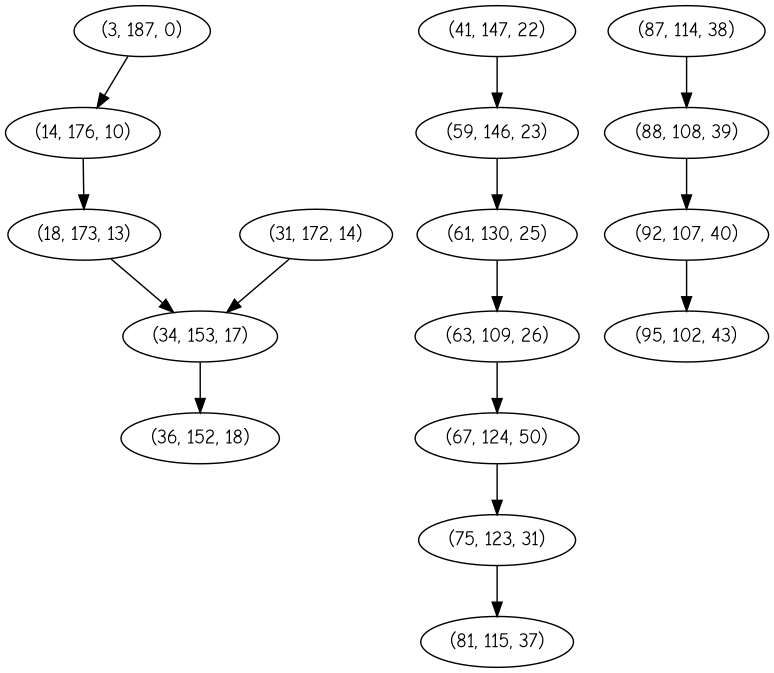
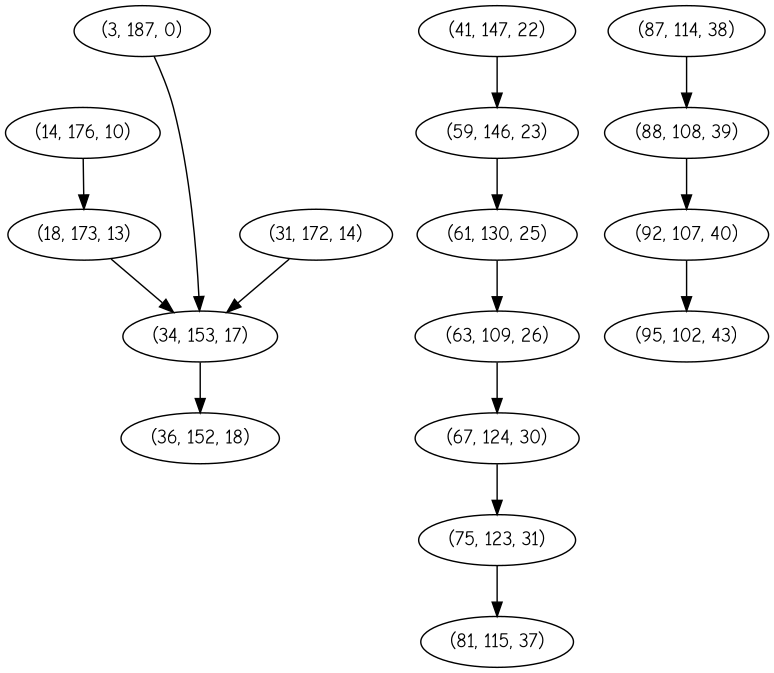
edge "(3, 187, 0)" -> "(14, 176, 10)": now "(3, 187, 0)" -> "(34, 153, 17)"
node "(67, 124, 50)": label "(67, 124, 50)" -> "(67, 124, 30)"
